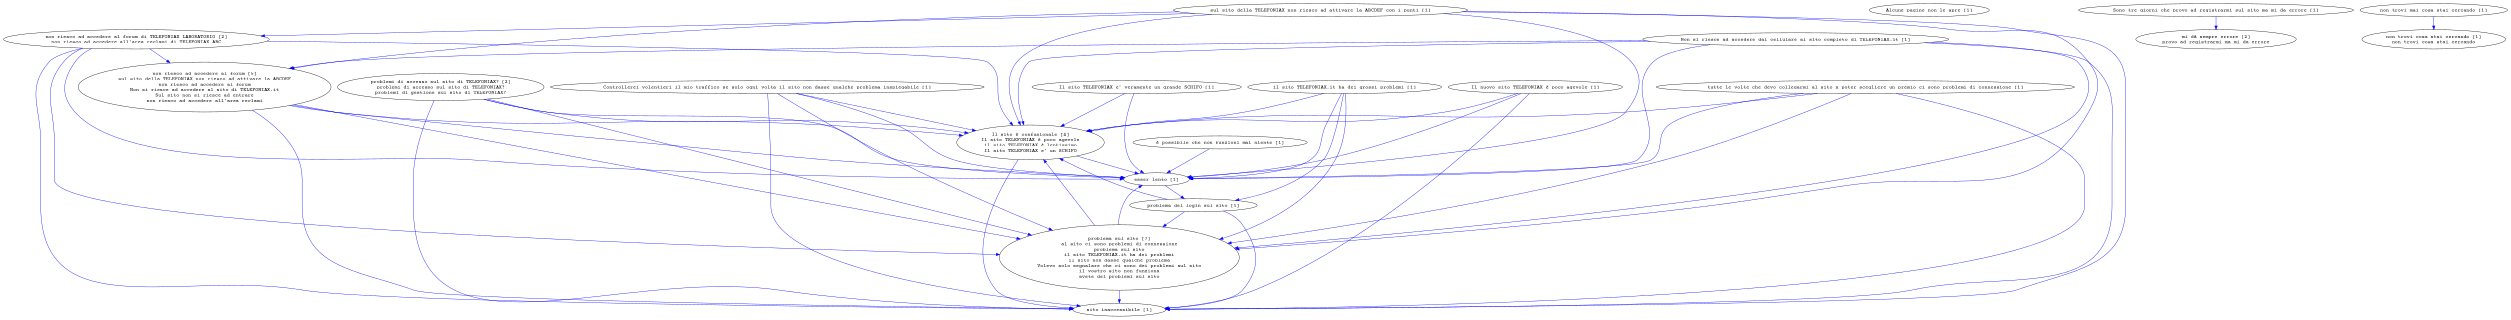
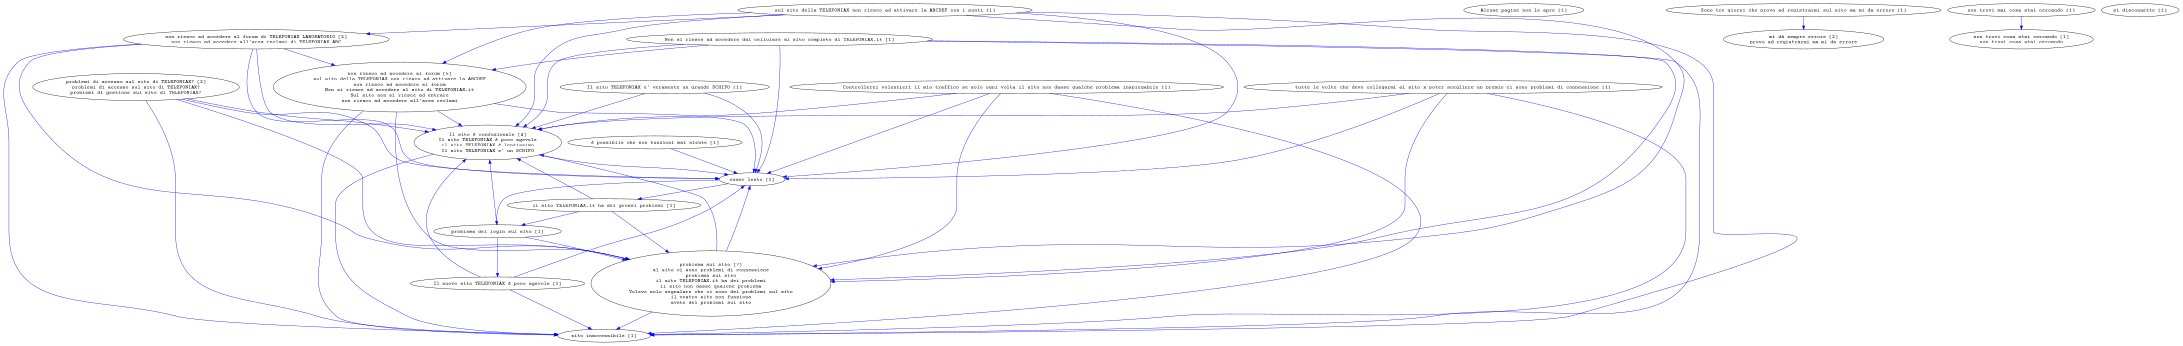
node "si disconnette [1]": added
edge "il sito TELEFONIAX.it ha dei grossi problemi [1]" -> "esser lento [1]": reversed
edge "problema del login sul sito [1]" -> "sito inaccessibile [1]": now "problema del login sul sito [1]" -> "Il nuovo sito TELEFONIAX è poco agevole [1]"
